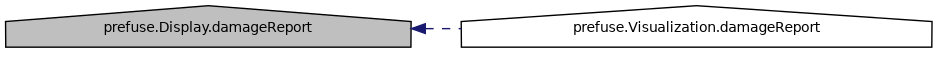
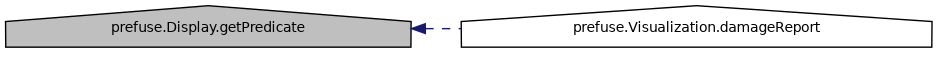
node "prefuse.Display.damageReport": label "prefuse.Display.damageReport" -> "prefuse.Display.getPredicate"
